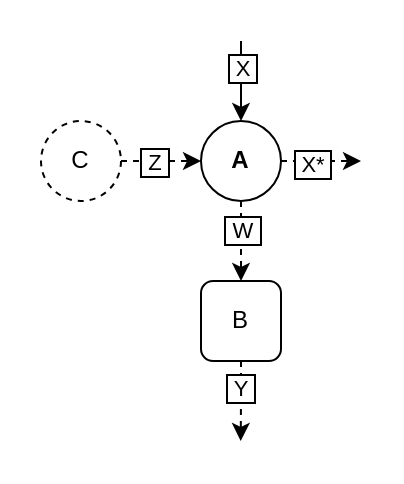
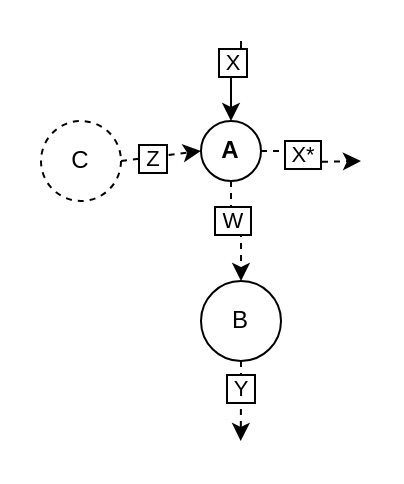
node "A": size 80x80 -> 60x60
node "B": shape rounded rectangle -> ellipse
